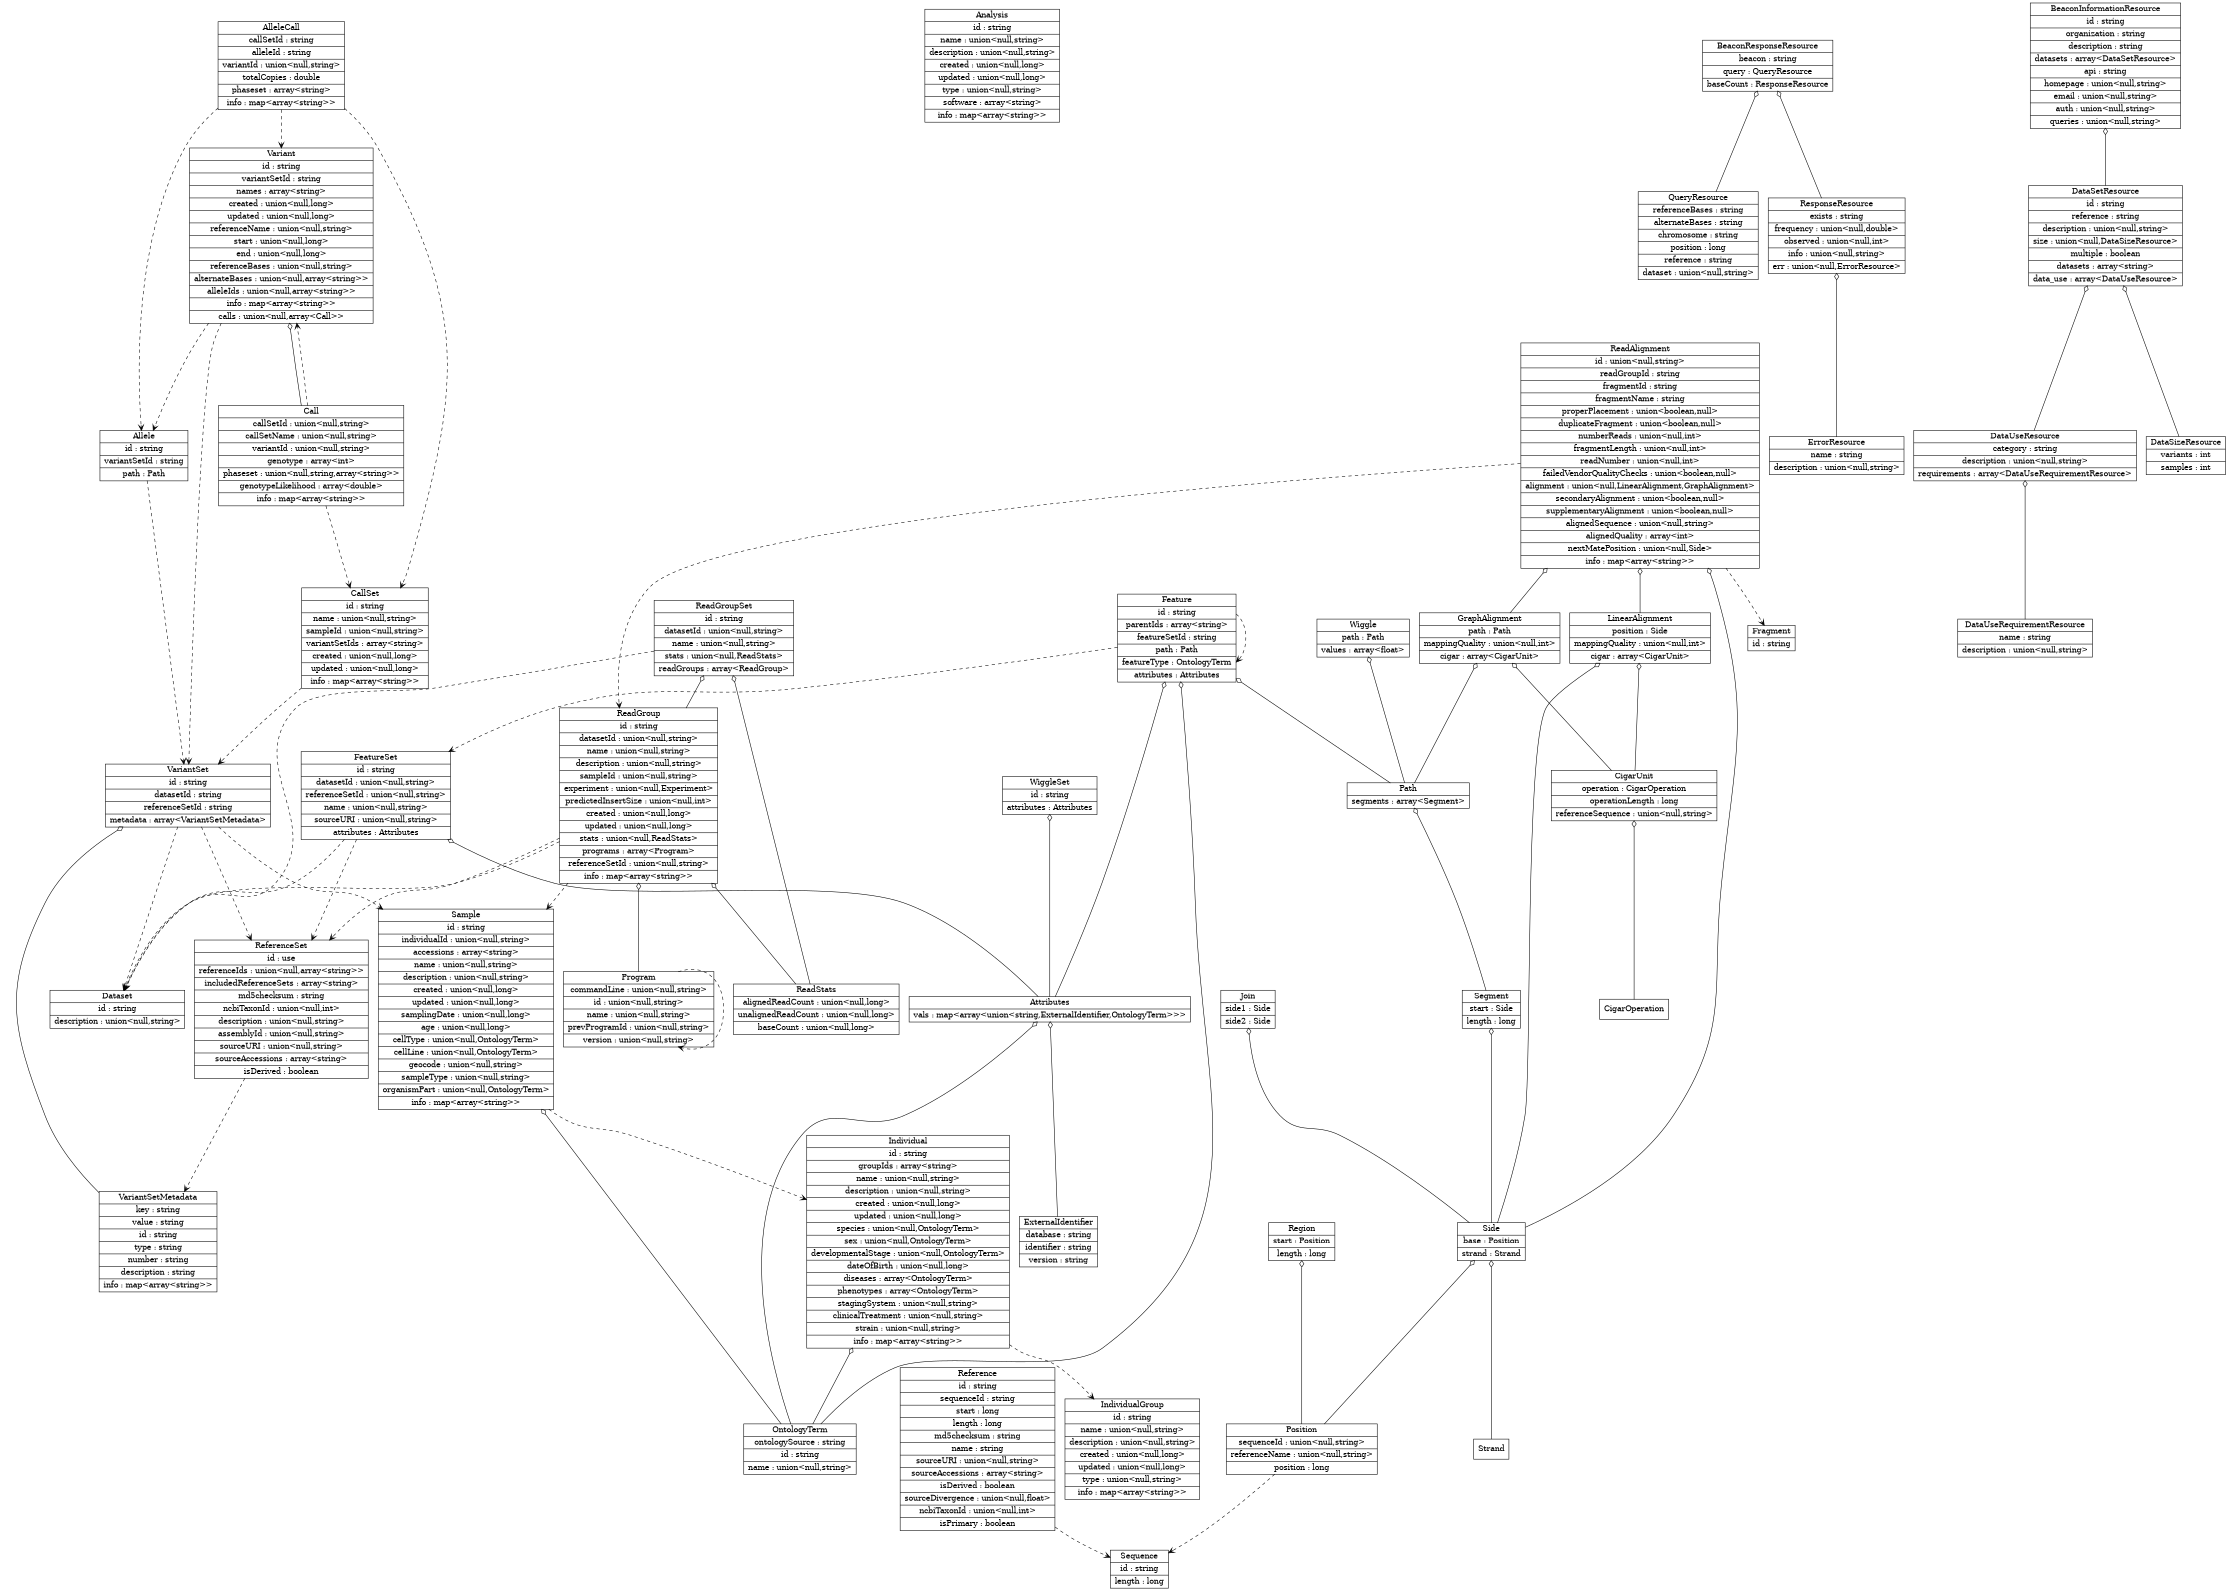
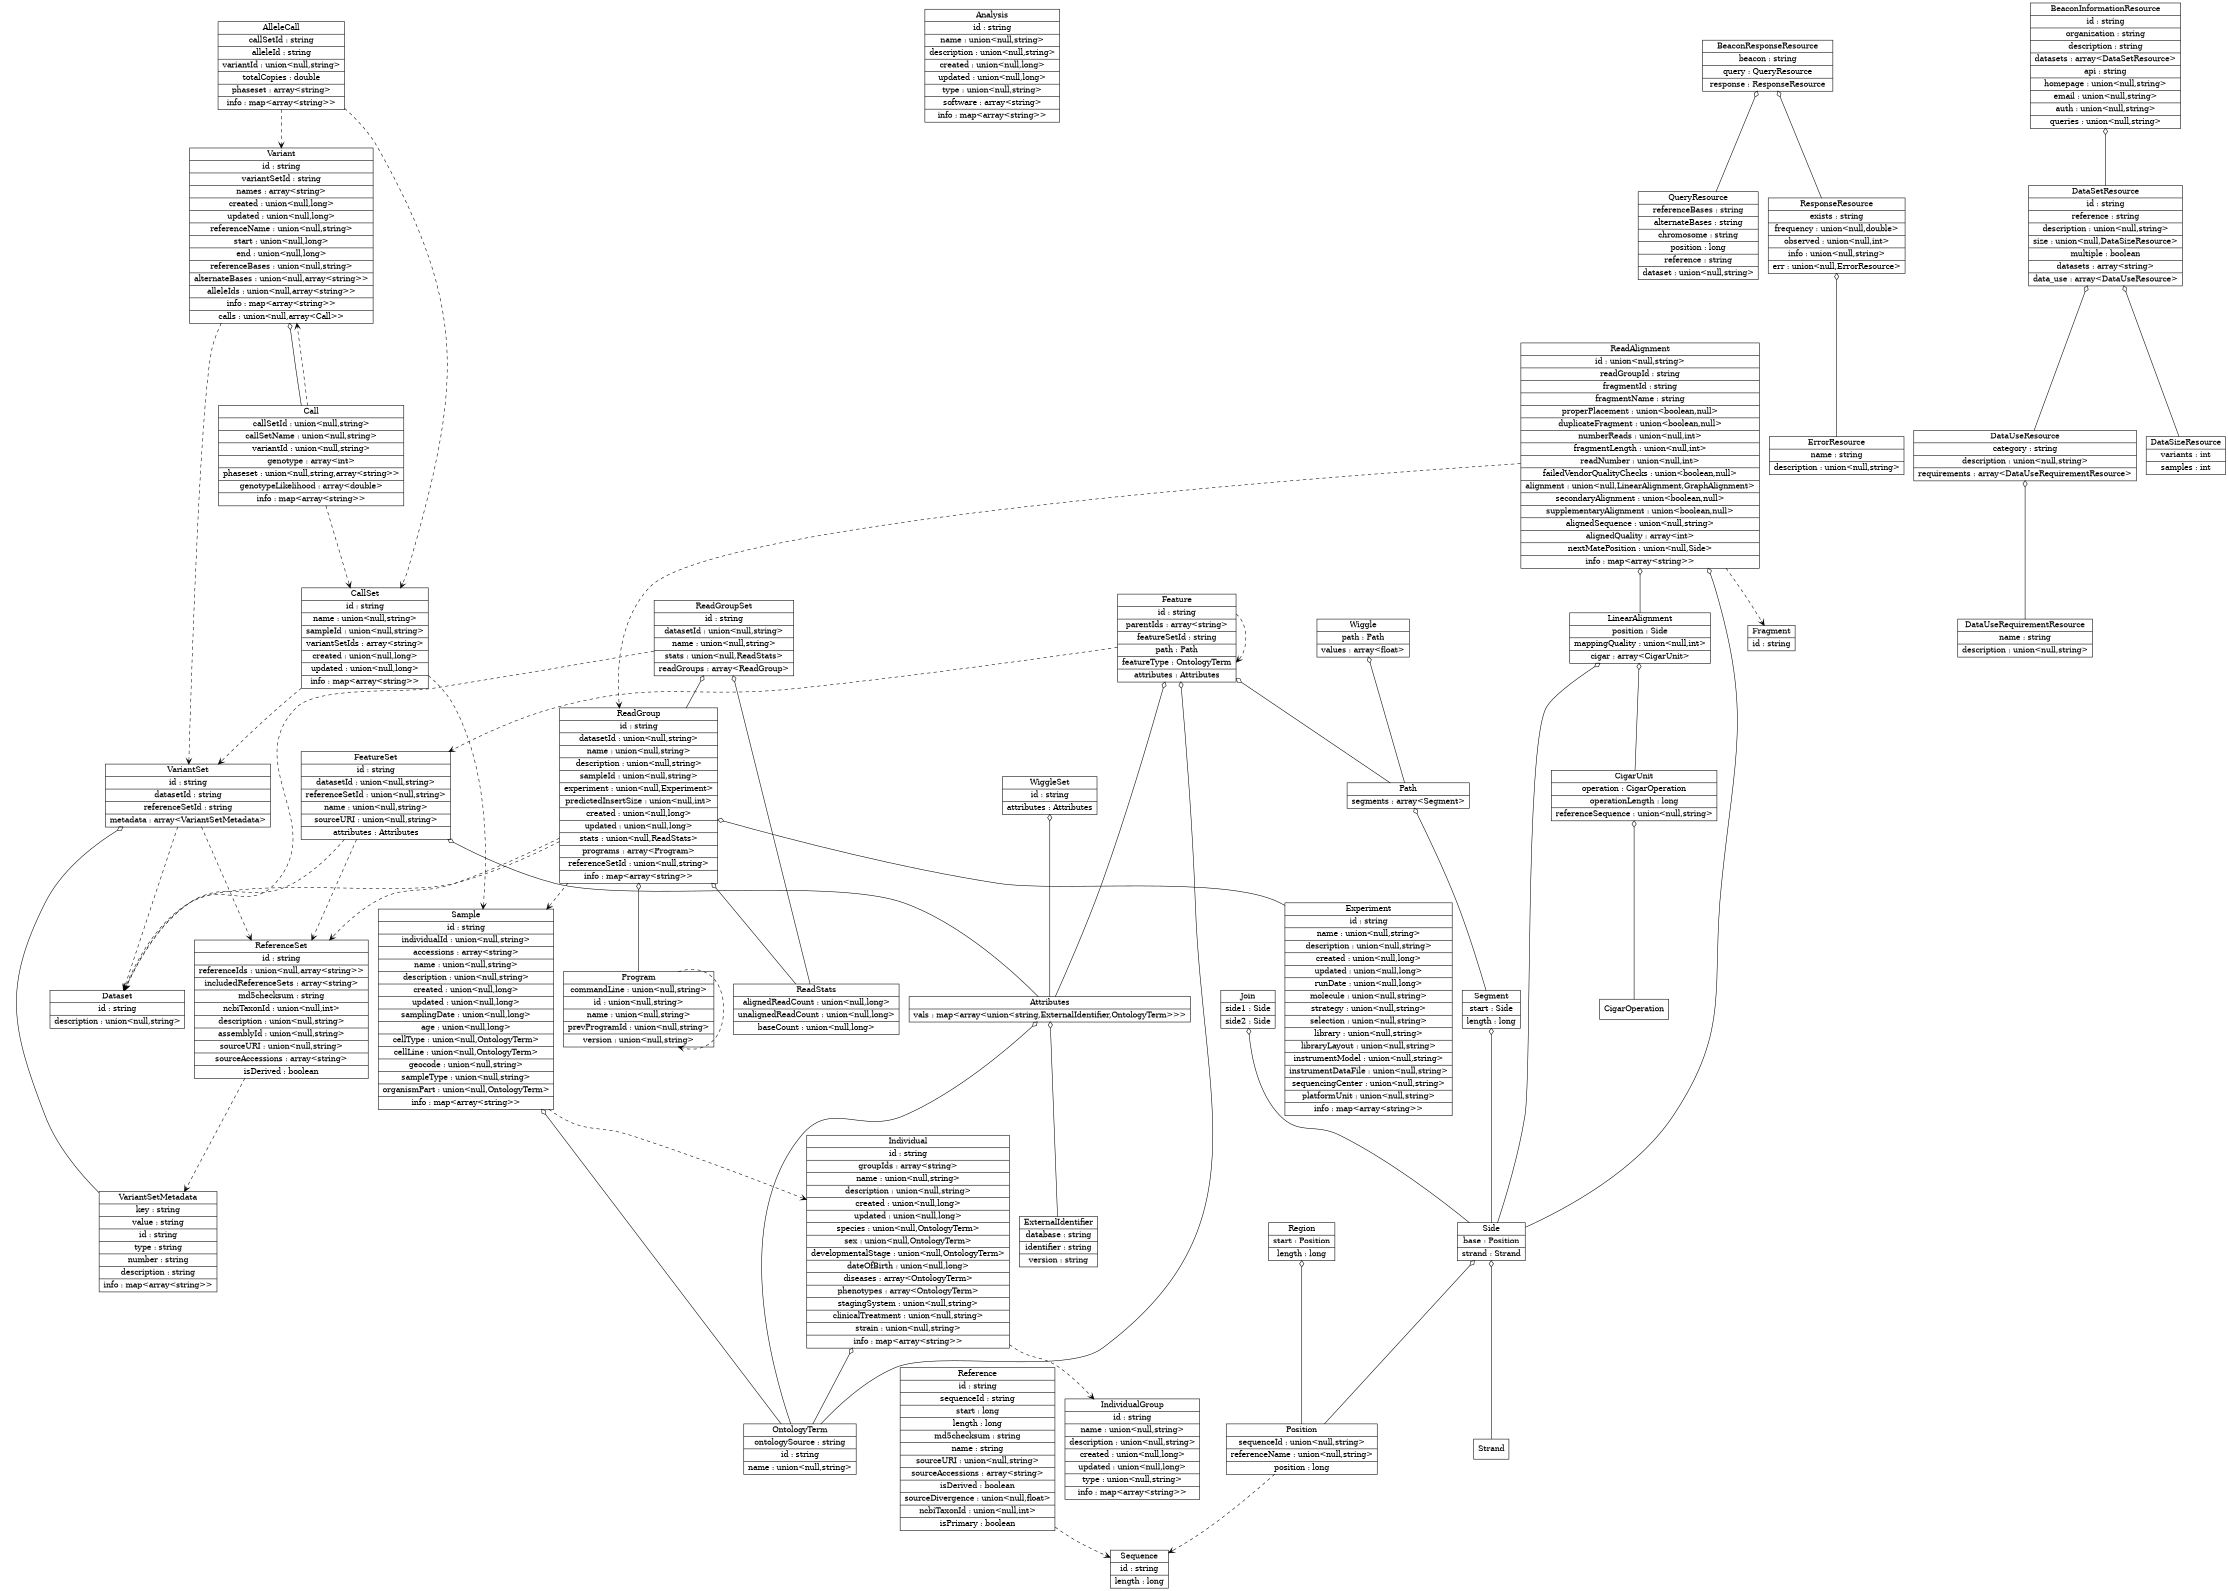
node "BeaconResponseResource": text "baseCount : ResponseResource" -> "response : ResponseResource"
node "Allele": removed
node "GraphAlignment": removed
edge "VariantSet" -- "Sample": now "CallSet" -- "Sample"
node "ReferenceSet": text "id : use" -> "id : string"
node "Experiment": added
